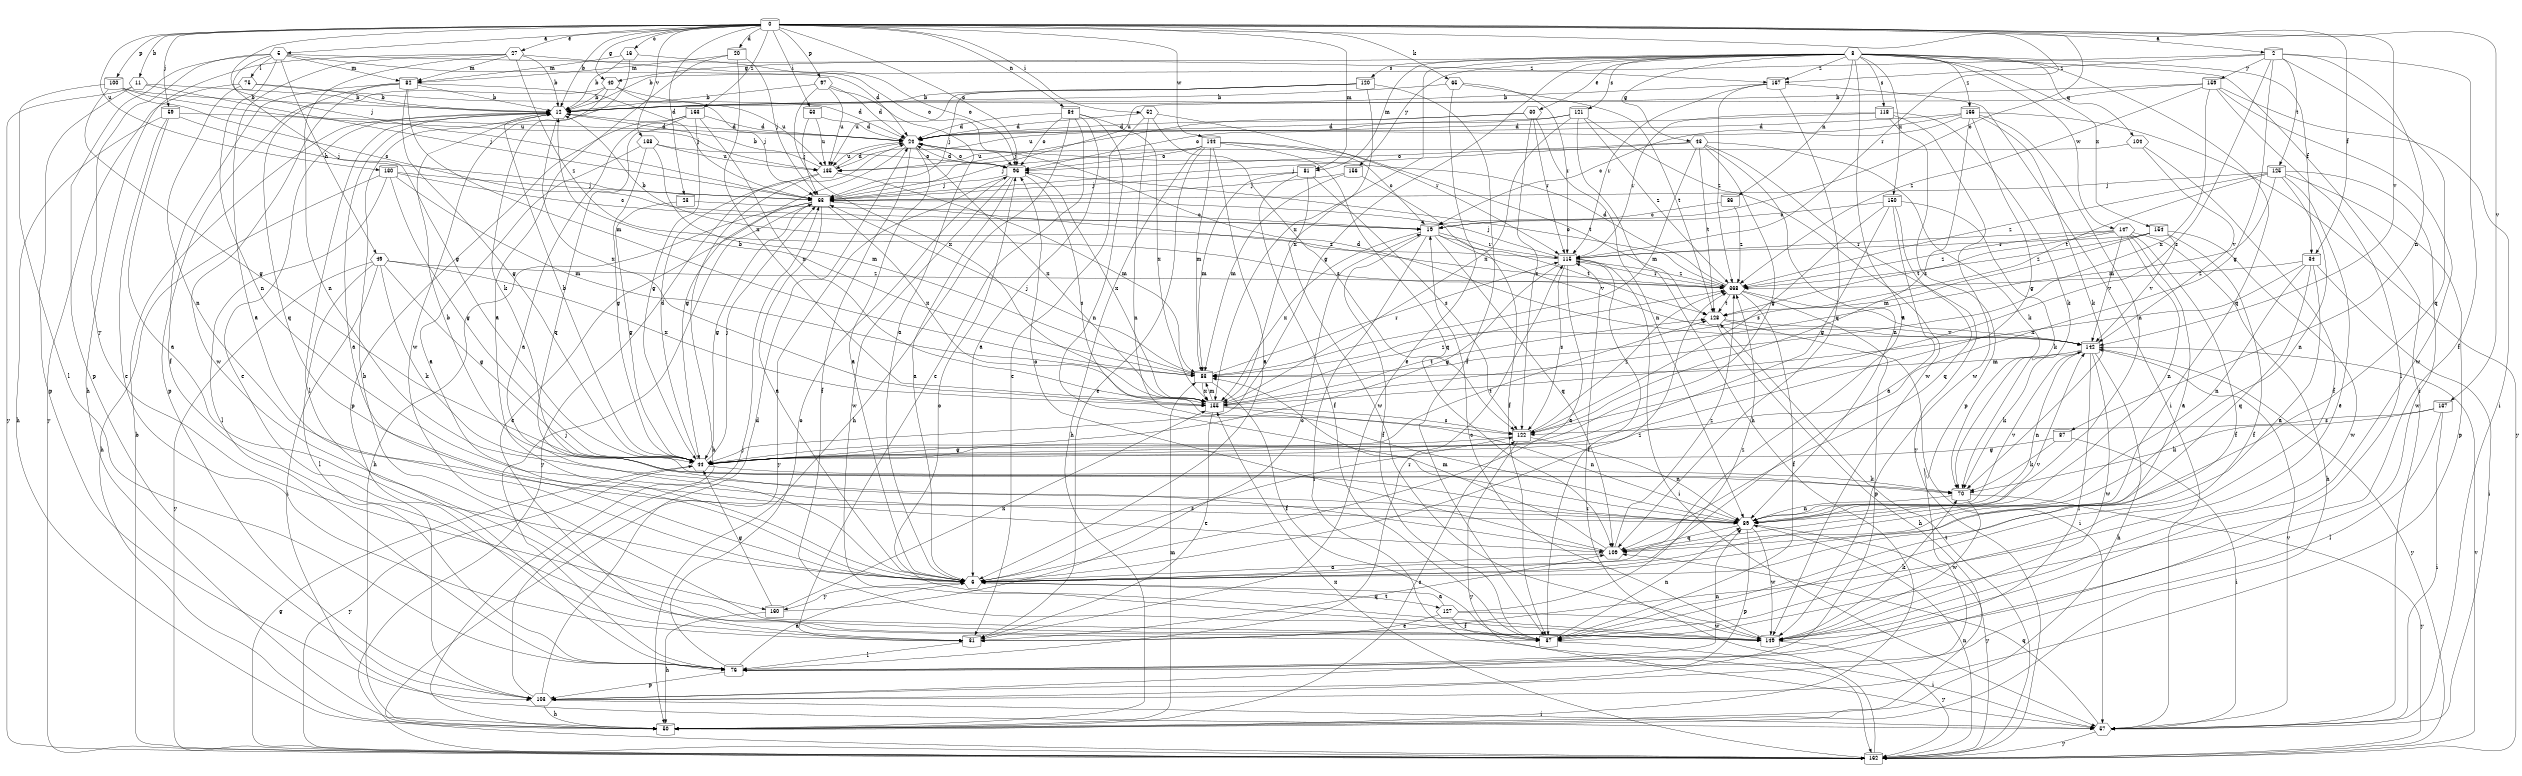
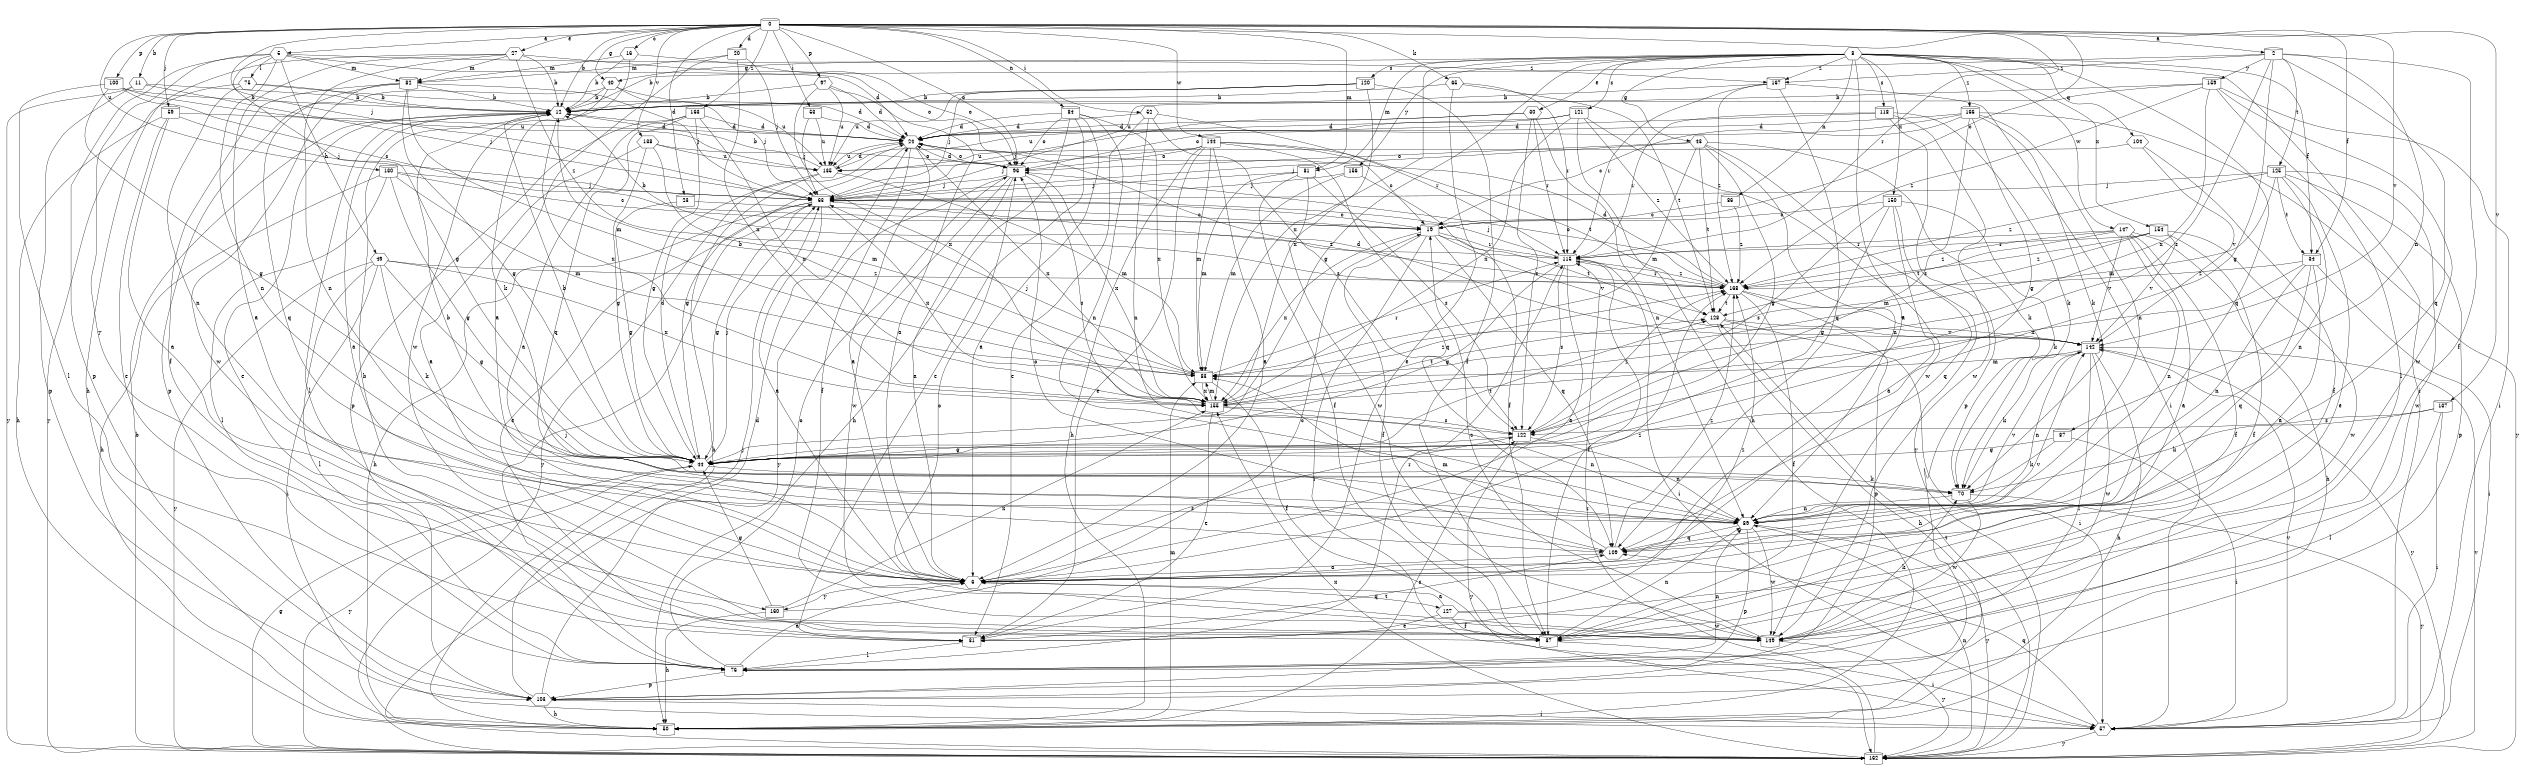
edge "63" -> "19": added, label "c"
edge "125" -> "128": now "125" -> "34"
node "368": label "368" -> "168"
